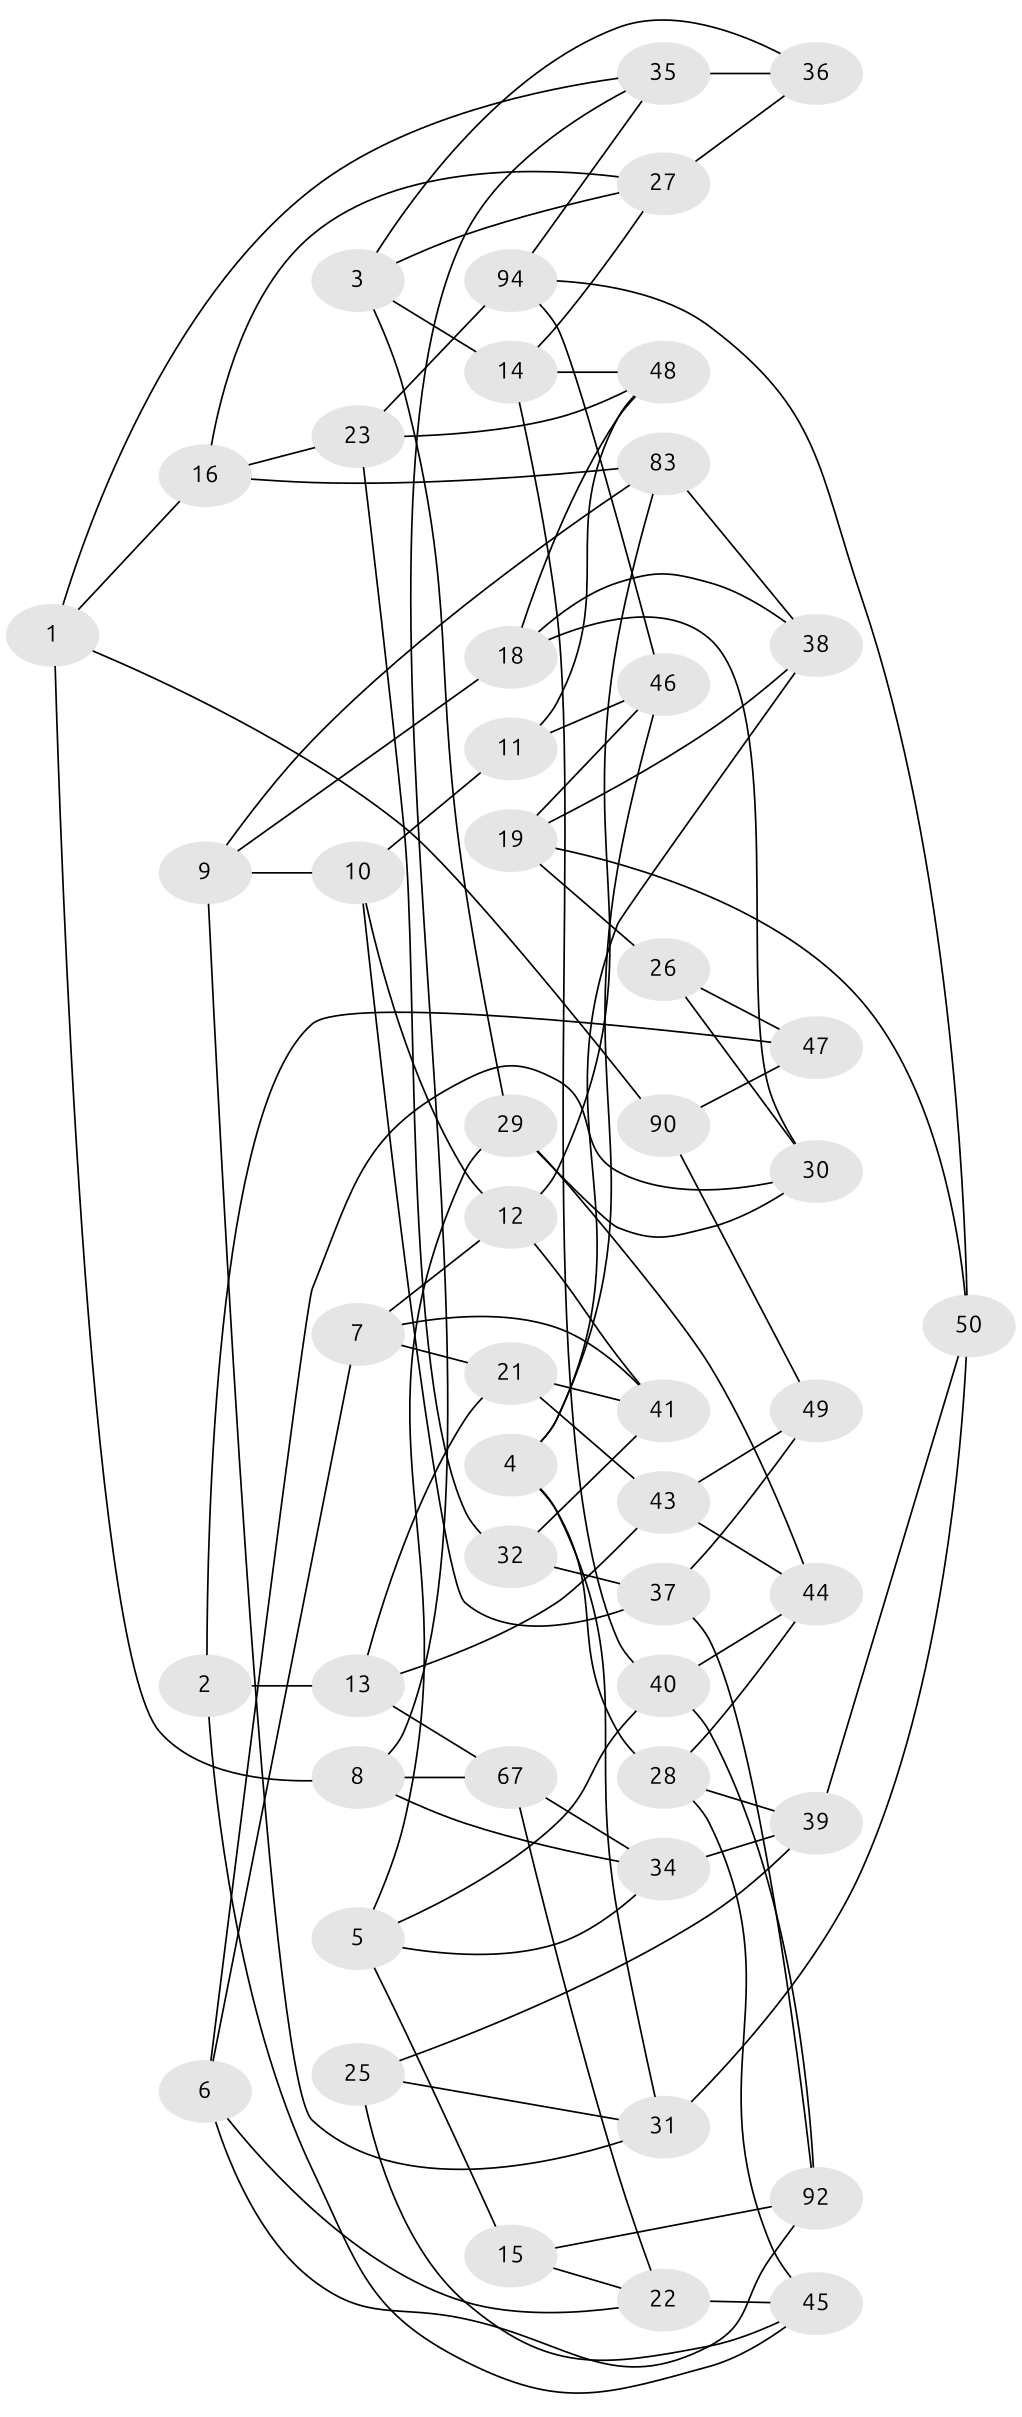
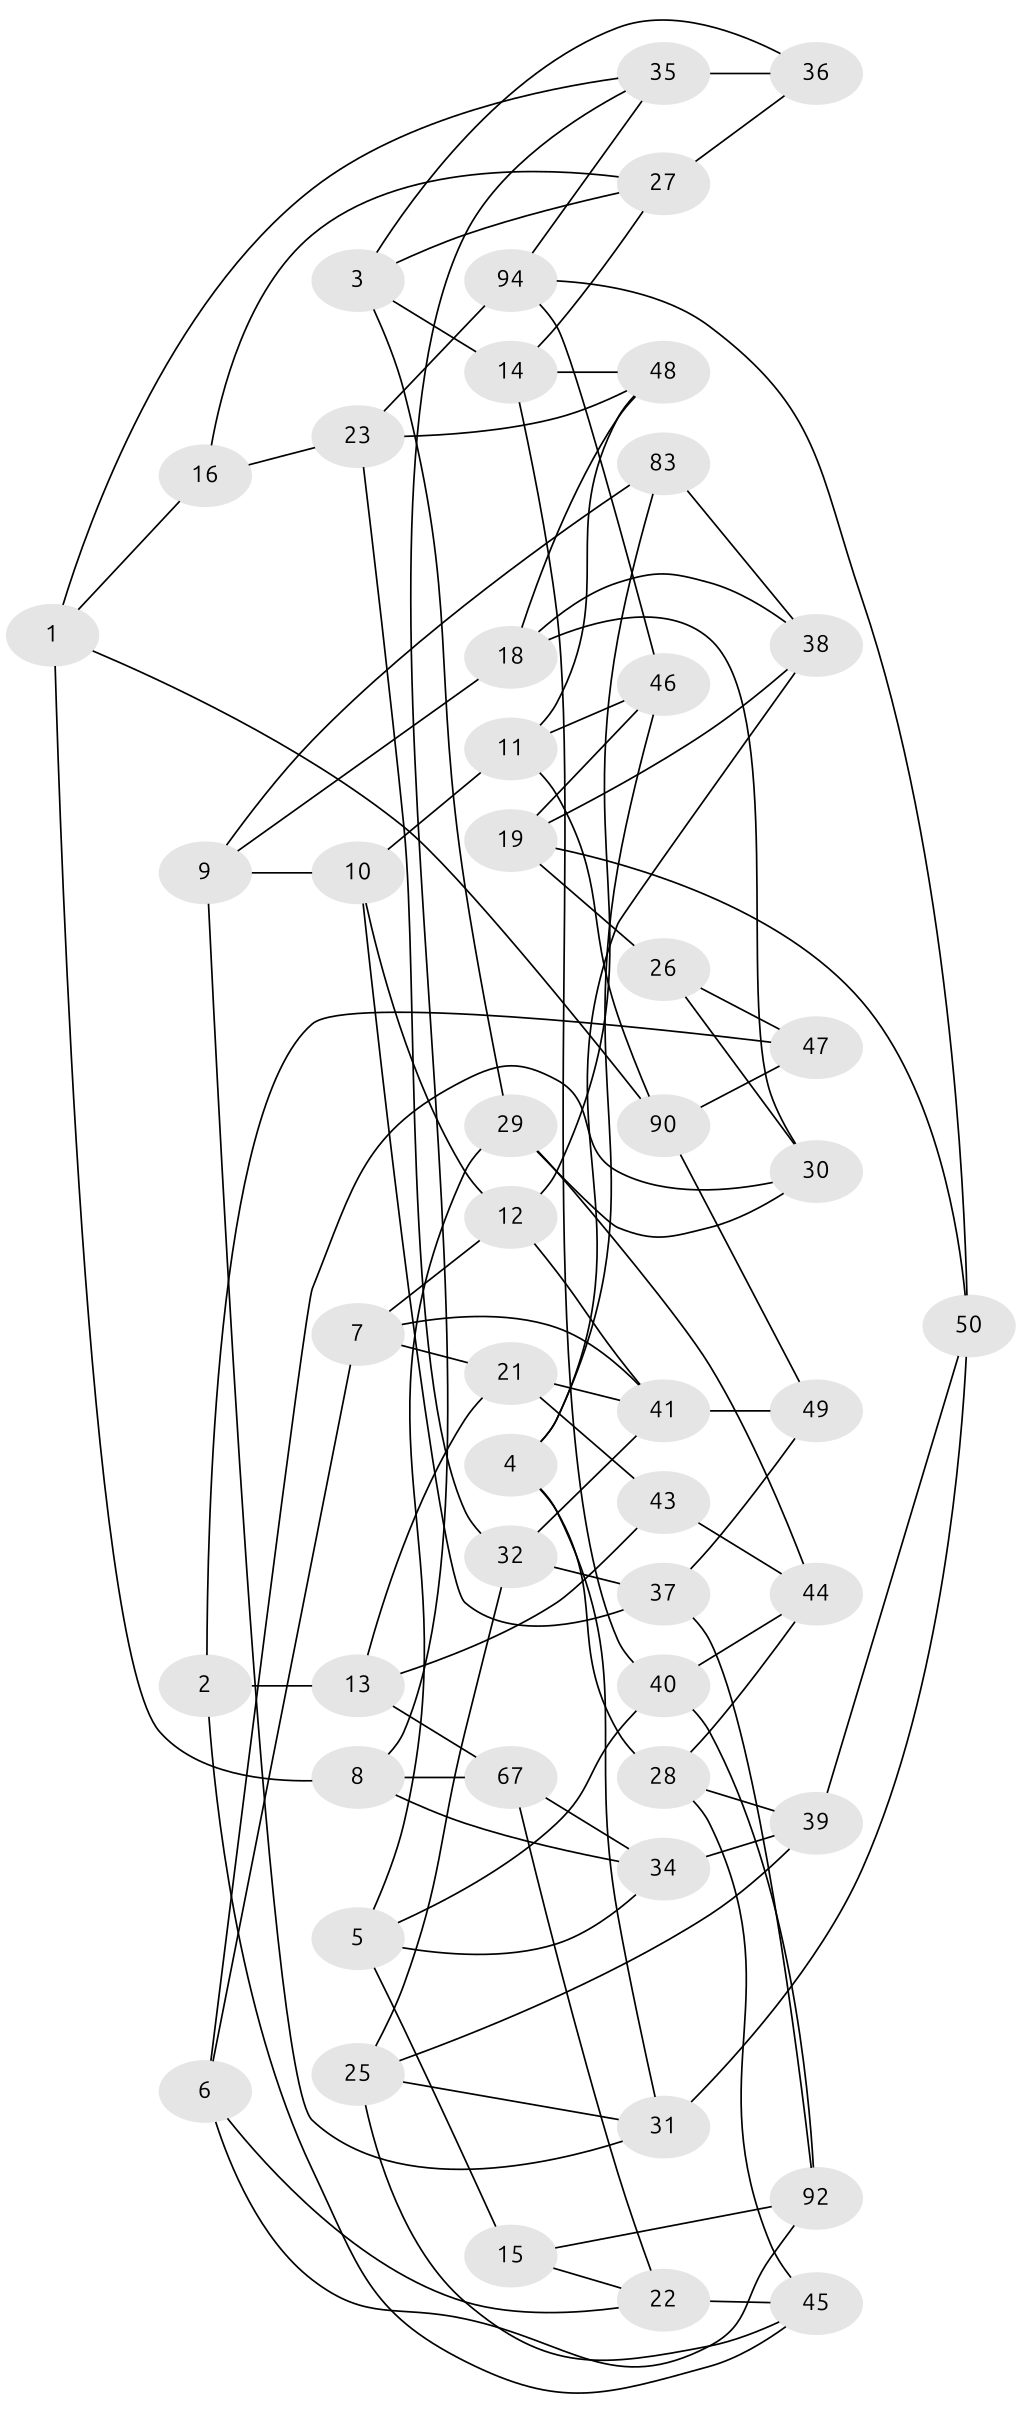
edge "83" -- "16": removed
edge "11" -- "90": added
edge "49" -- "43": now "49" -- "41"
edge "32" -- "25": added
